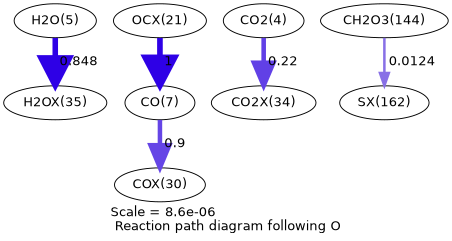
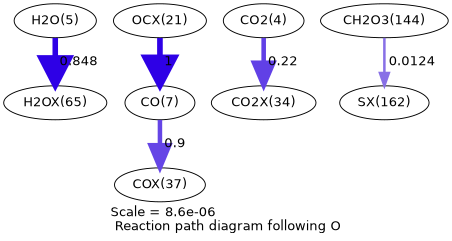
node "H2OX(35)": label "H2OX(35)" -> "H2OX(65)"
node "COX(30)": label "COX(30)" -> "COX(37)"
